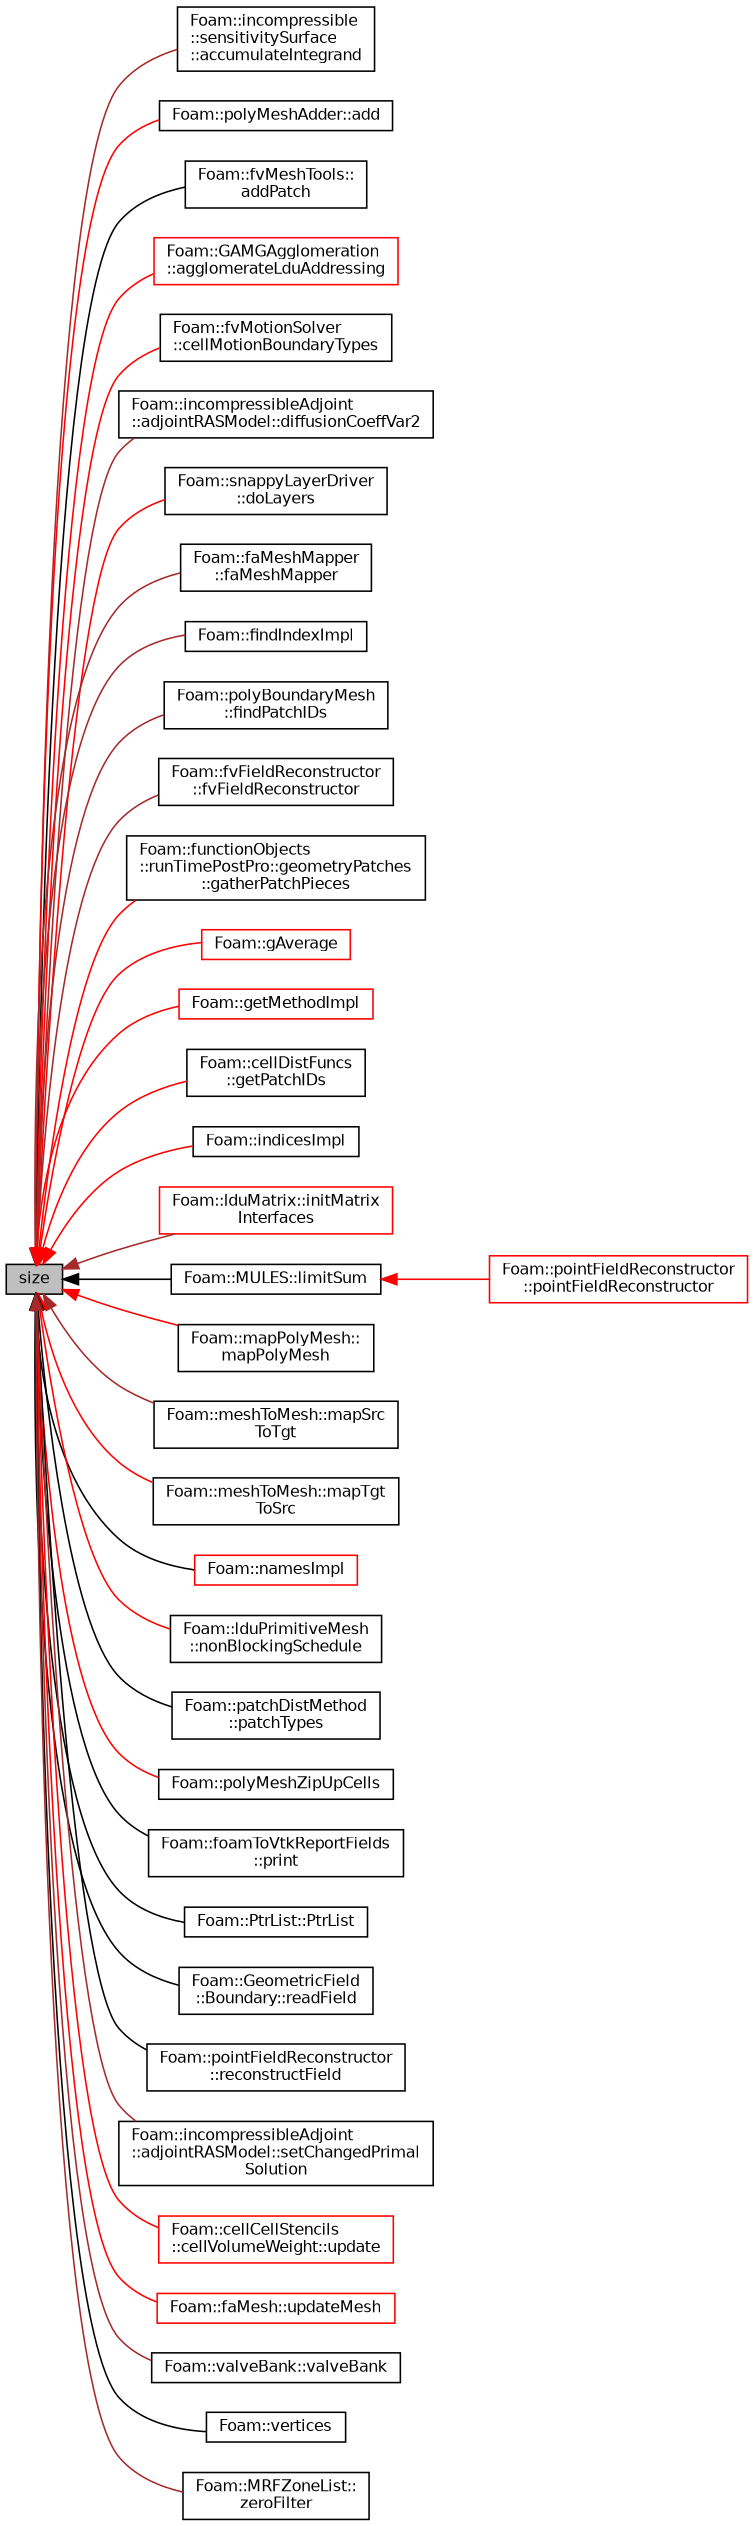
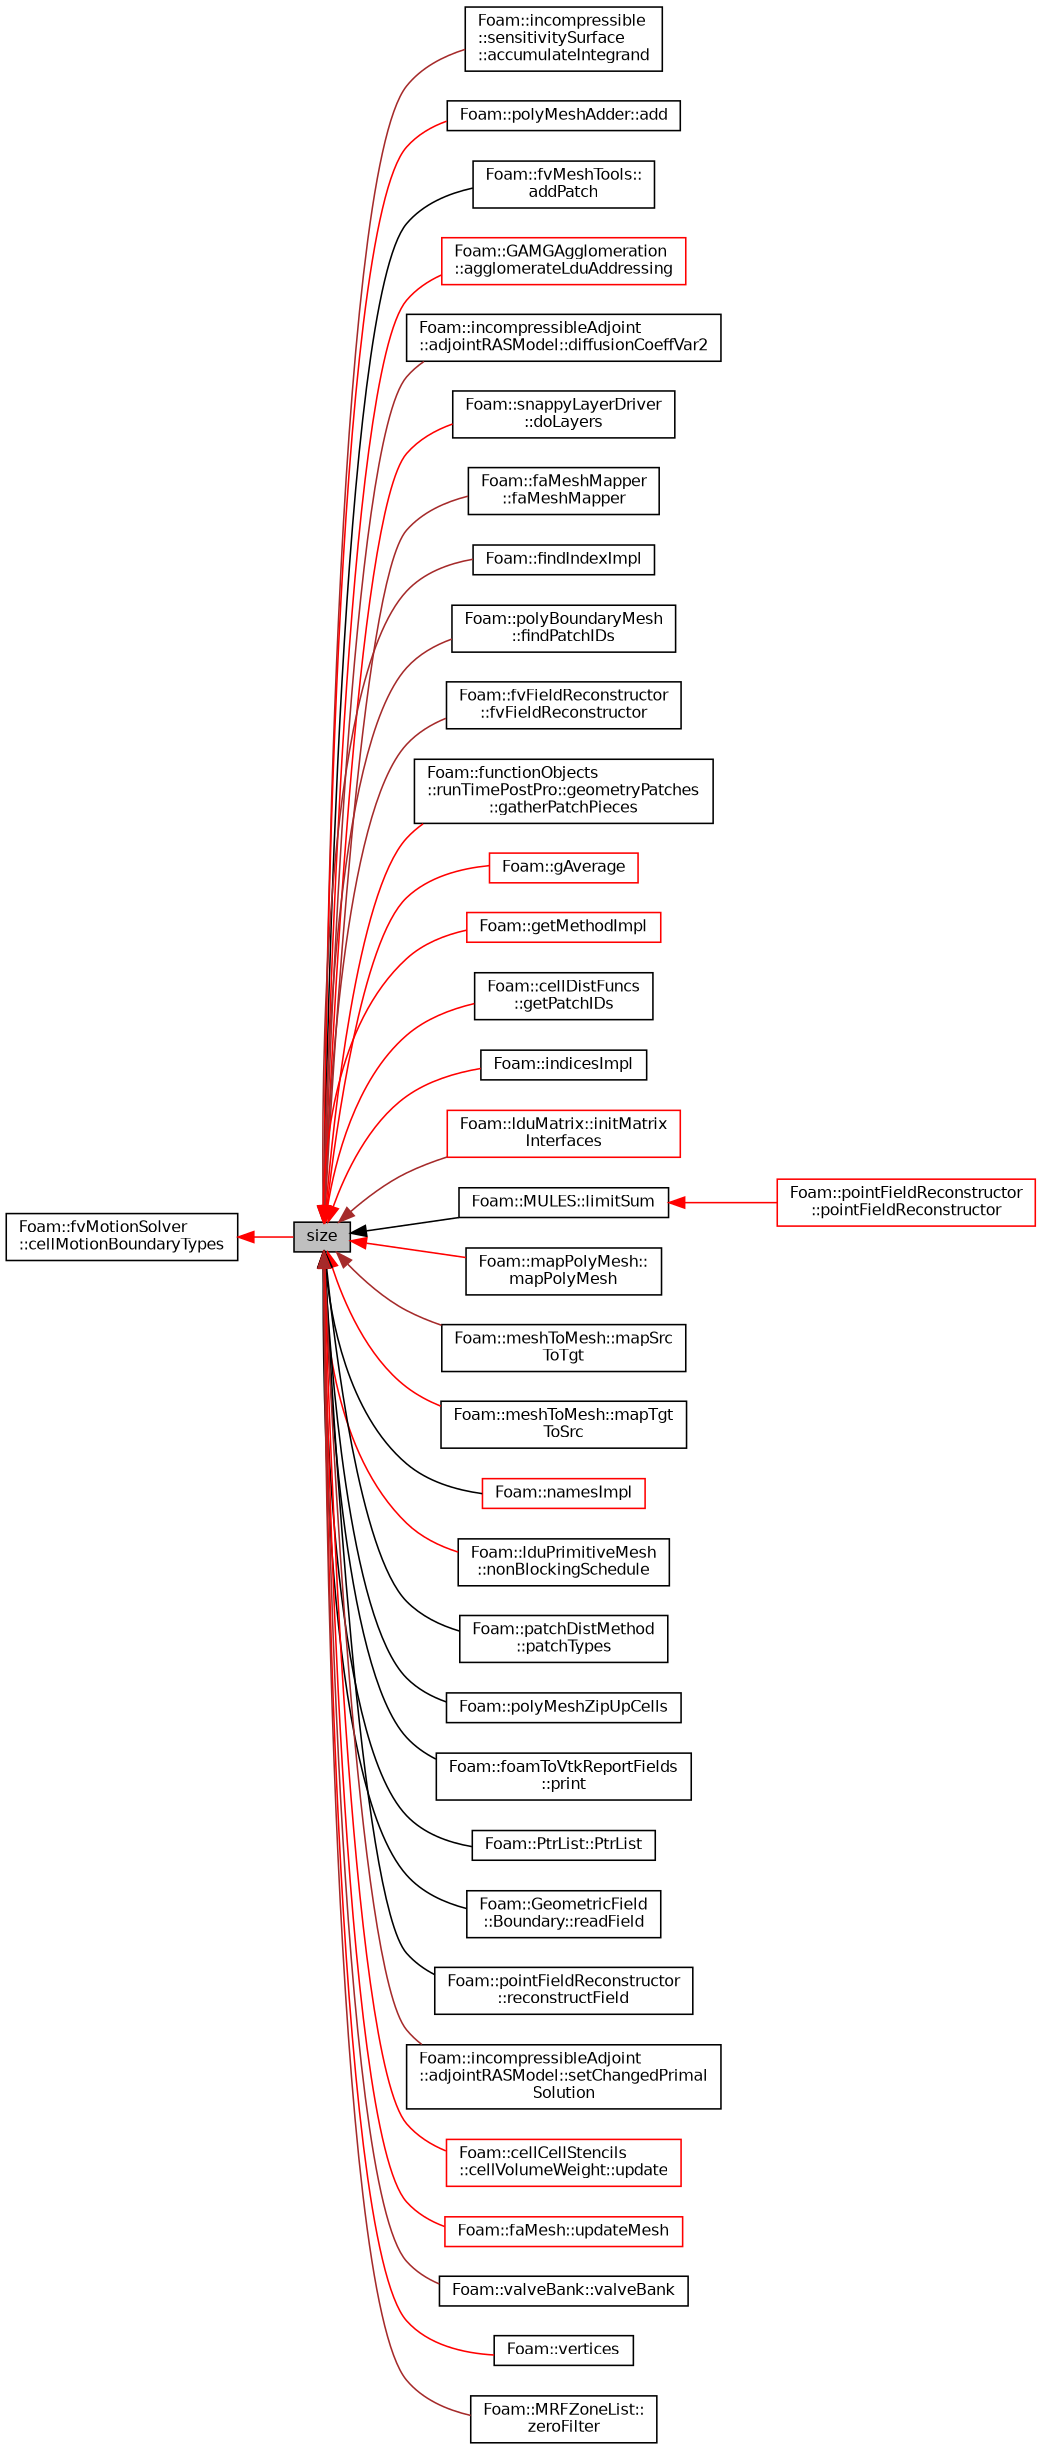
edge "Foam::fvMotionSolver ::cellMotionBoundaryTypes" -> "size": reversed
edge "Foam::polyMeshZipUpCells" -> "size": color red -> black
edge "Foam::vertices" -> "size": color black -> red
